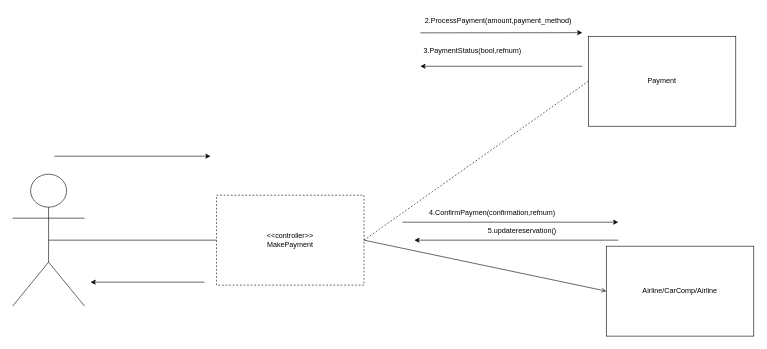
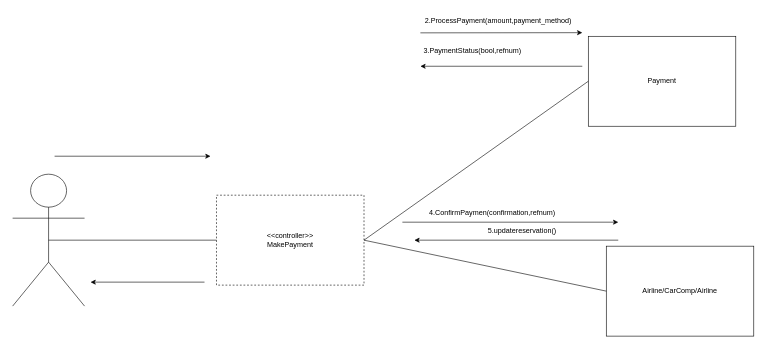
edge "Payment" -- "<<controller>> MakePayment": style dashed -> solid
edge "<<controller>> MakePayment" -> "Airline/CarComp/Airline": arrowhead open -> none
